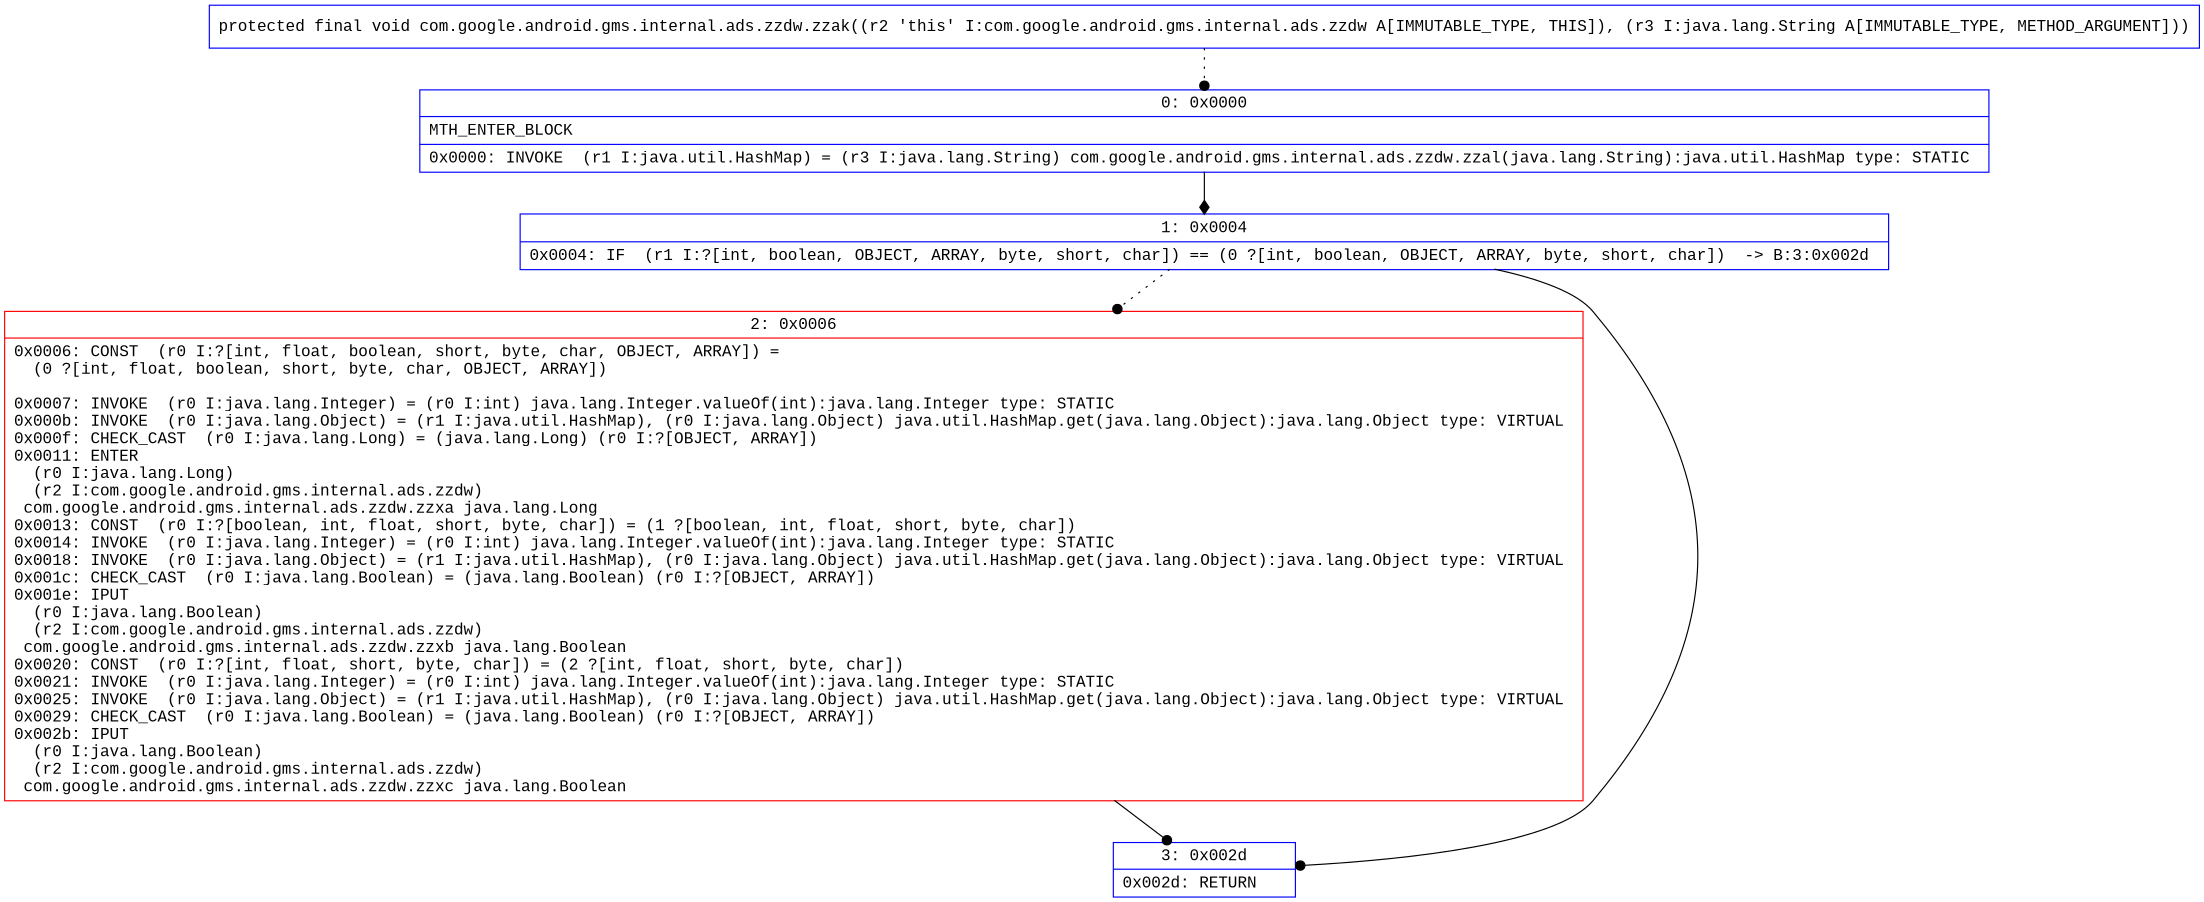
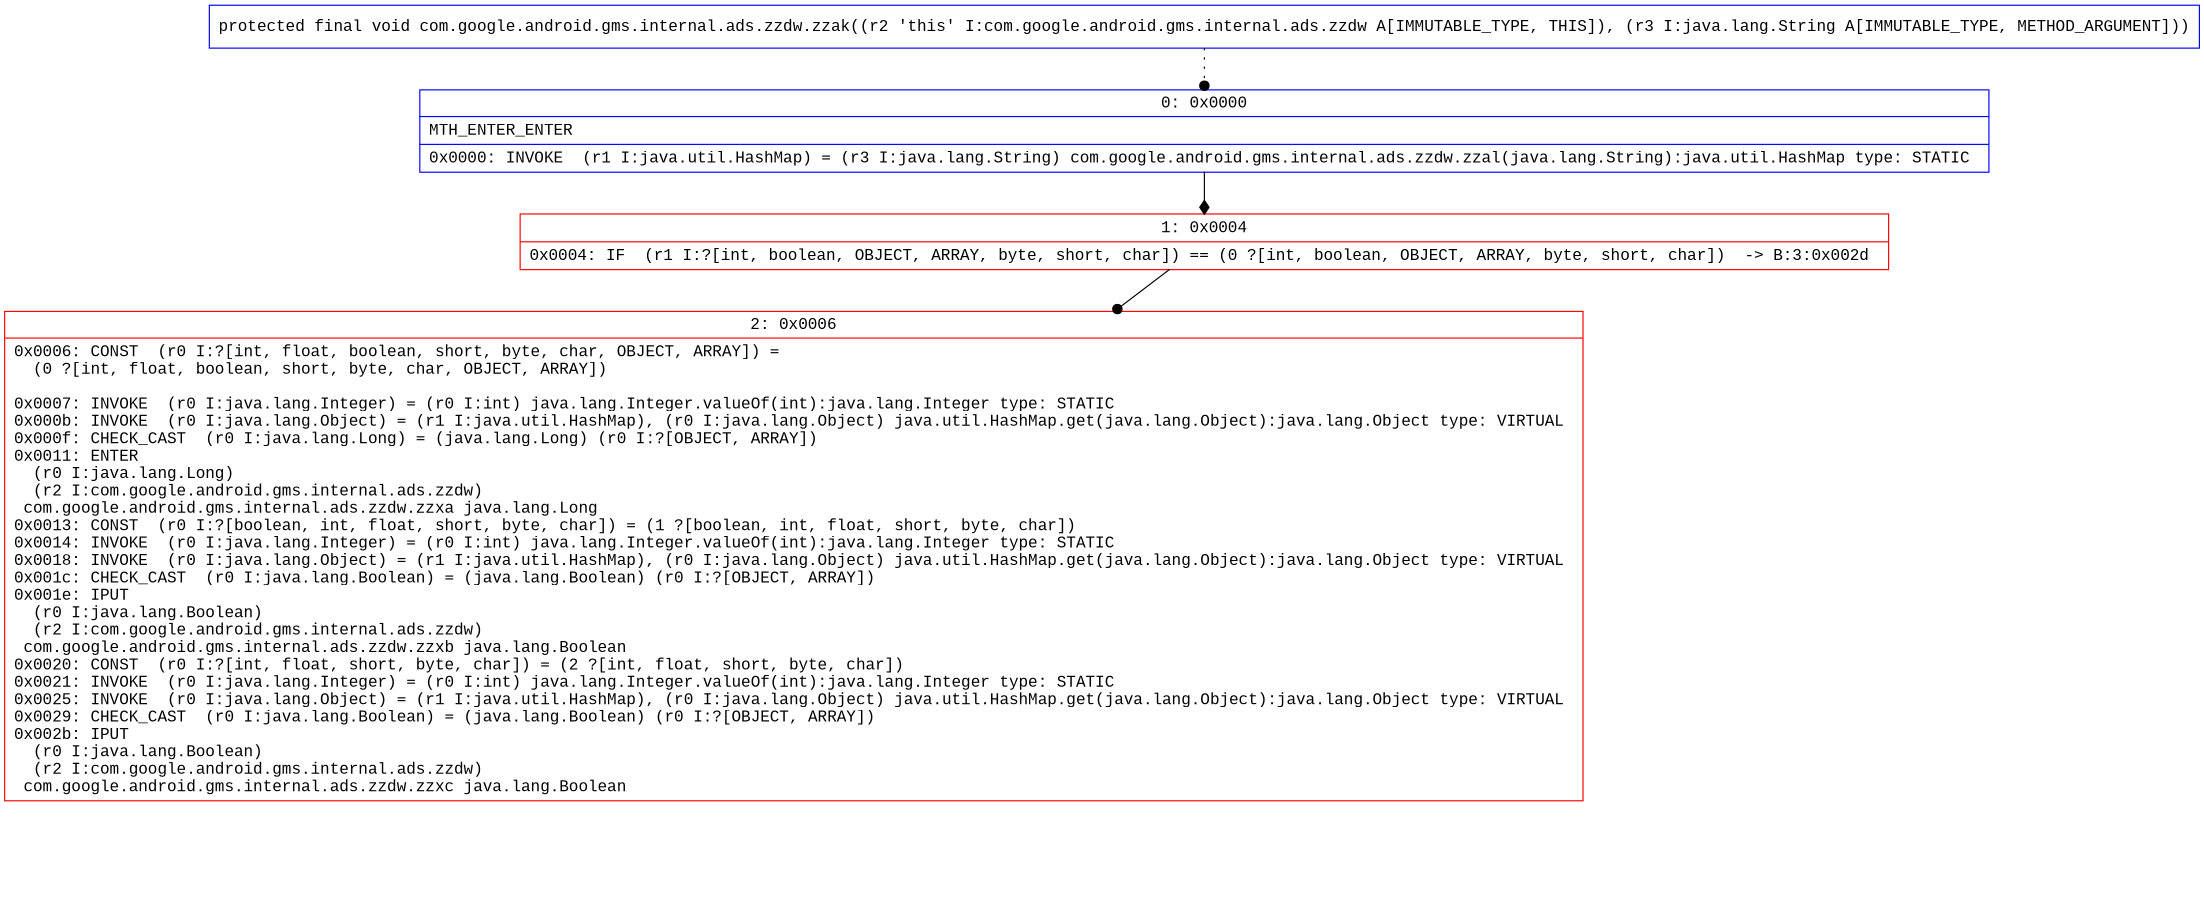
node "0: 0x0000": text "MTH_ENTER_BLOCK" -> "MTH_ENTER_ENTER"
node "1: 0x0004": color blue -> red
edge "1: 0x0004" -> "2: 0x0006": style dotted -> solid
node "3: 0x002d": removed
